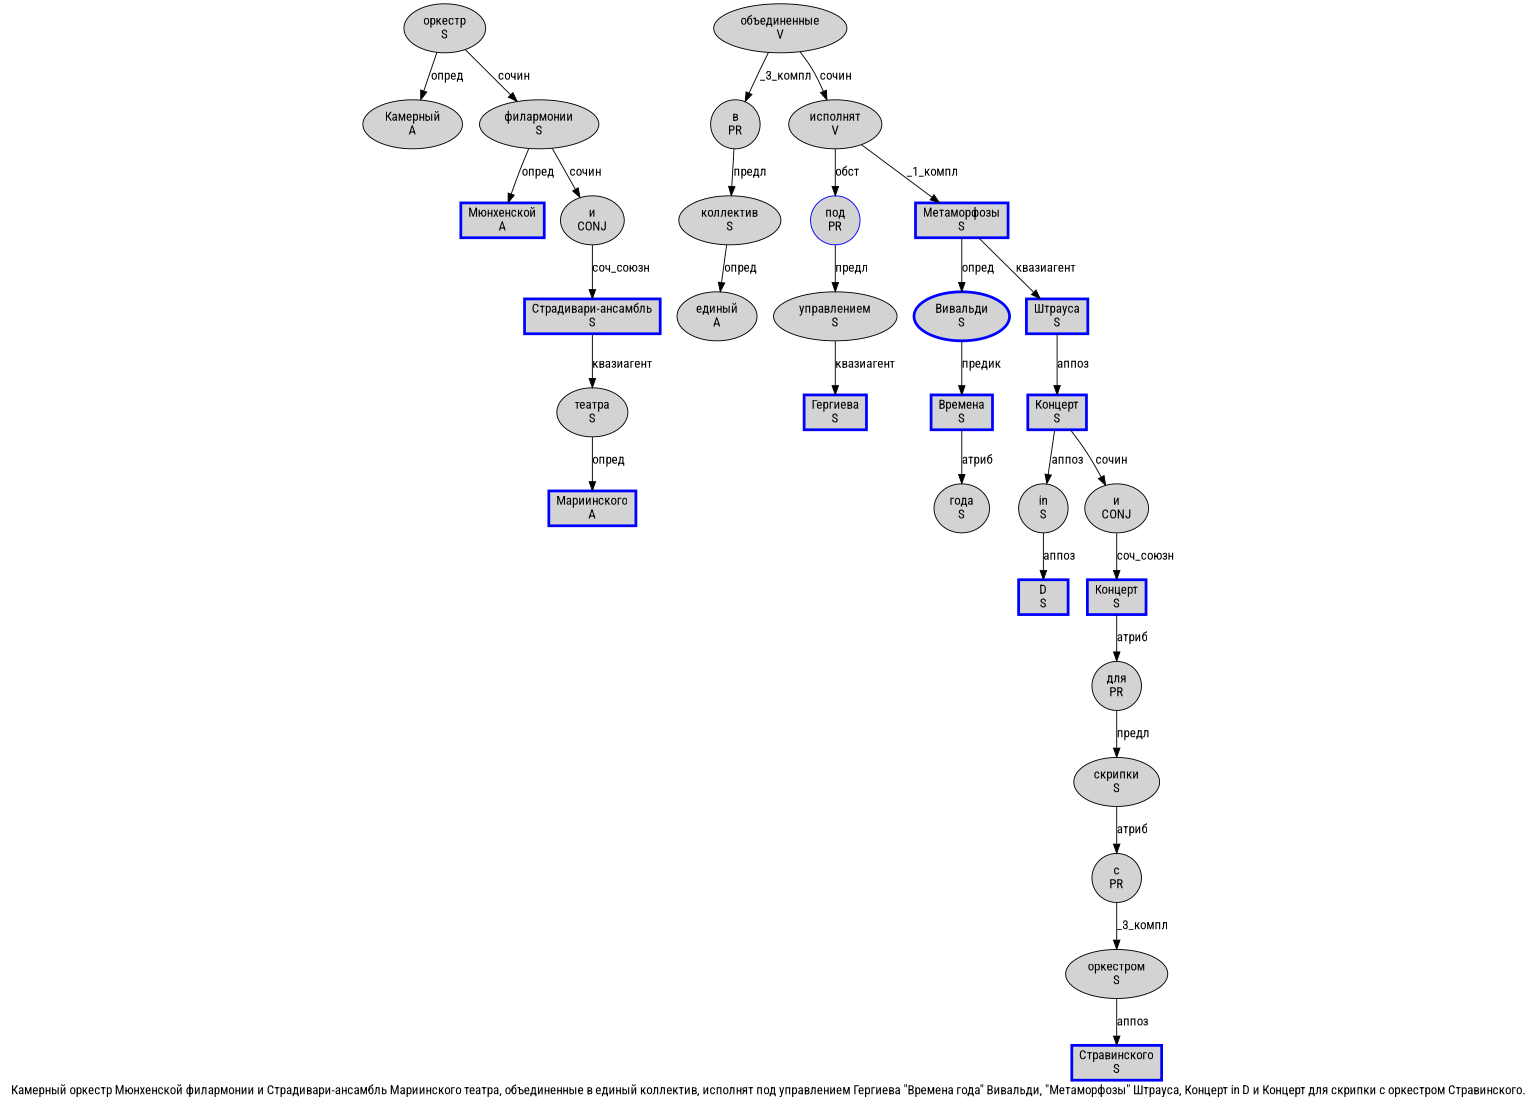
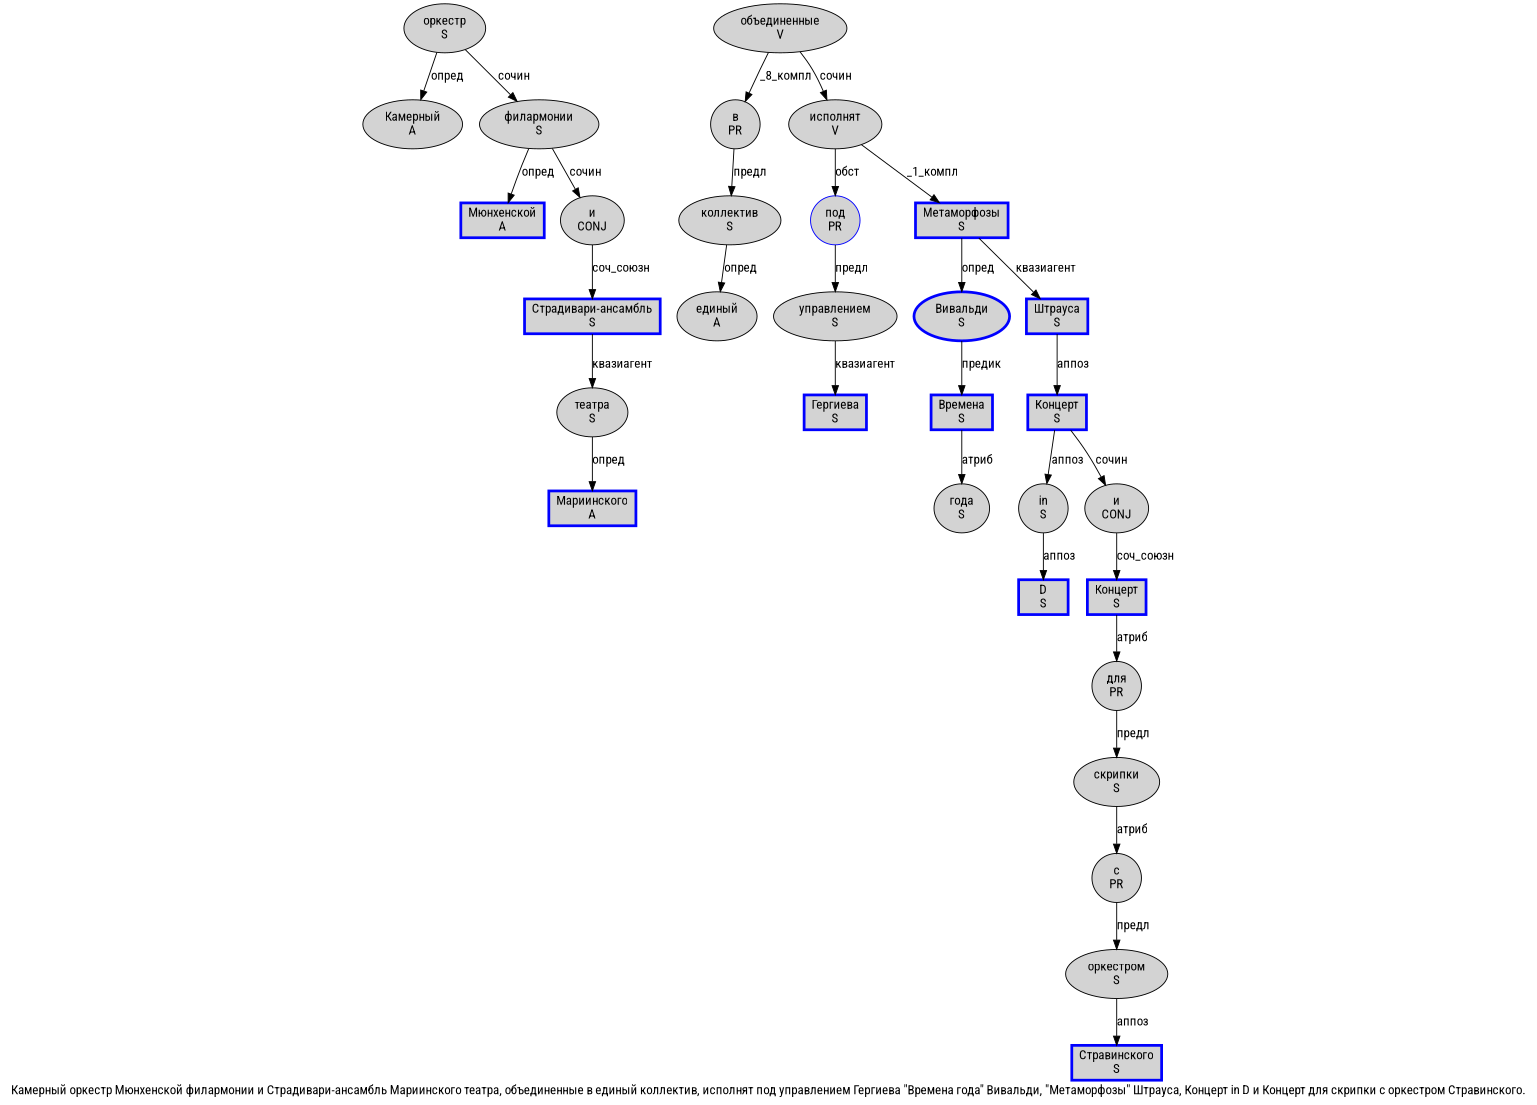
edge "объединенные V" -> "в PR": label "_3_компл" -> "_8_компл"
edge "с PR" -> "оркестром S": label "_3_компл" -> "предл"
